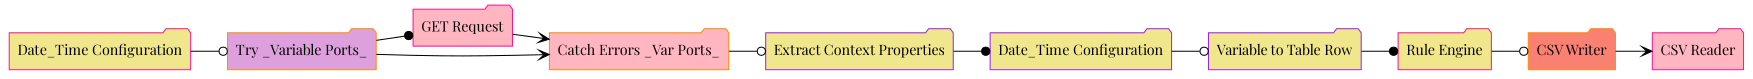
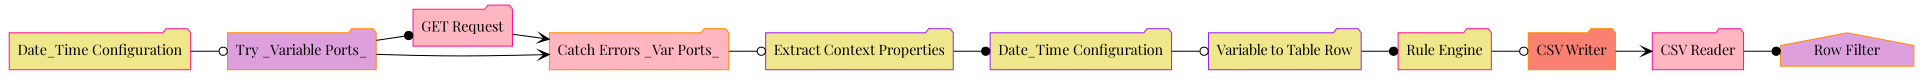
node "Row Filter": added
